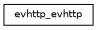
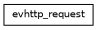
node "evhttp_evhttp": label "evhttp_evhttp" -> "evhttp_request"
